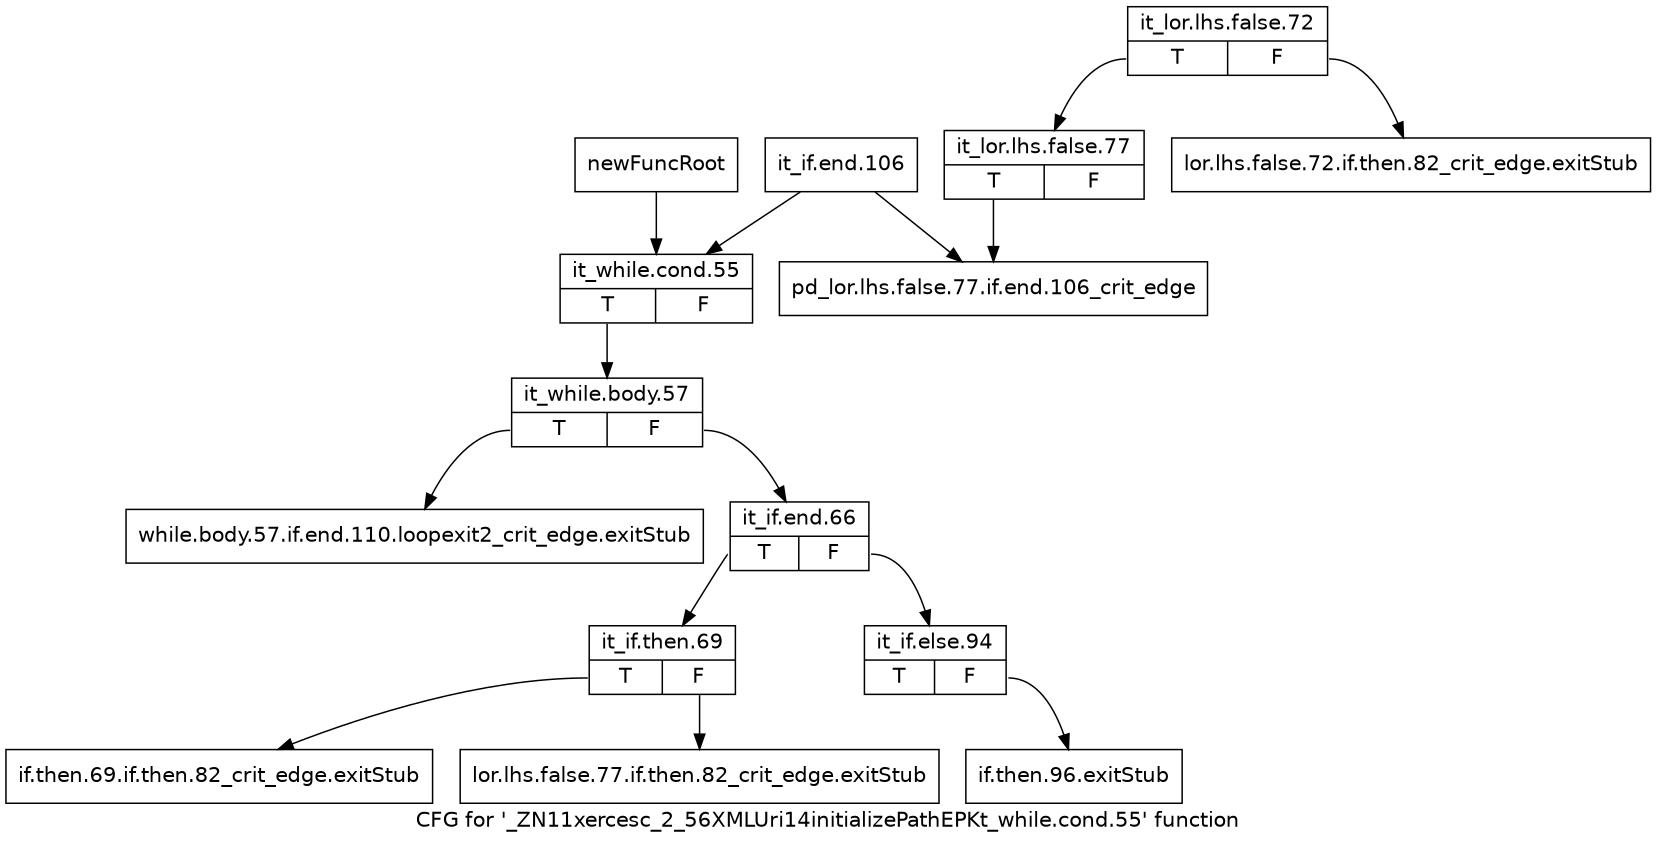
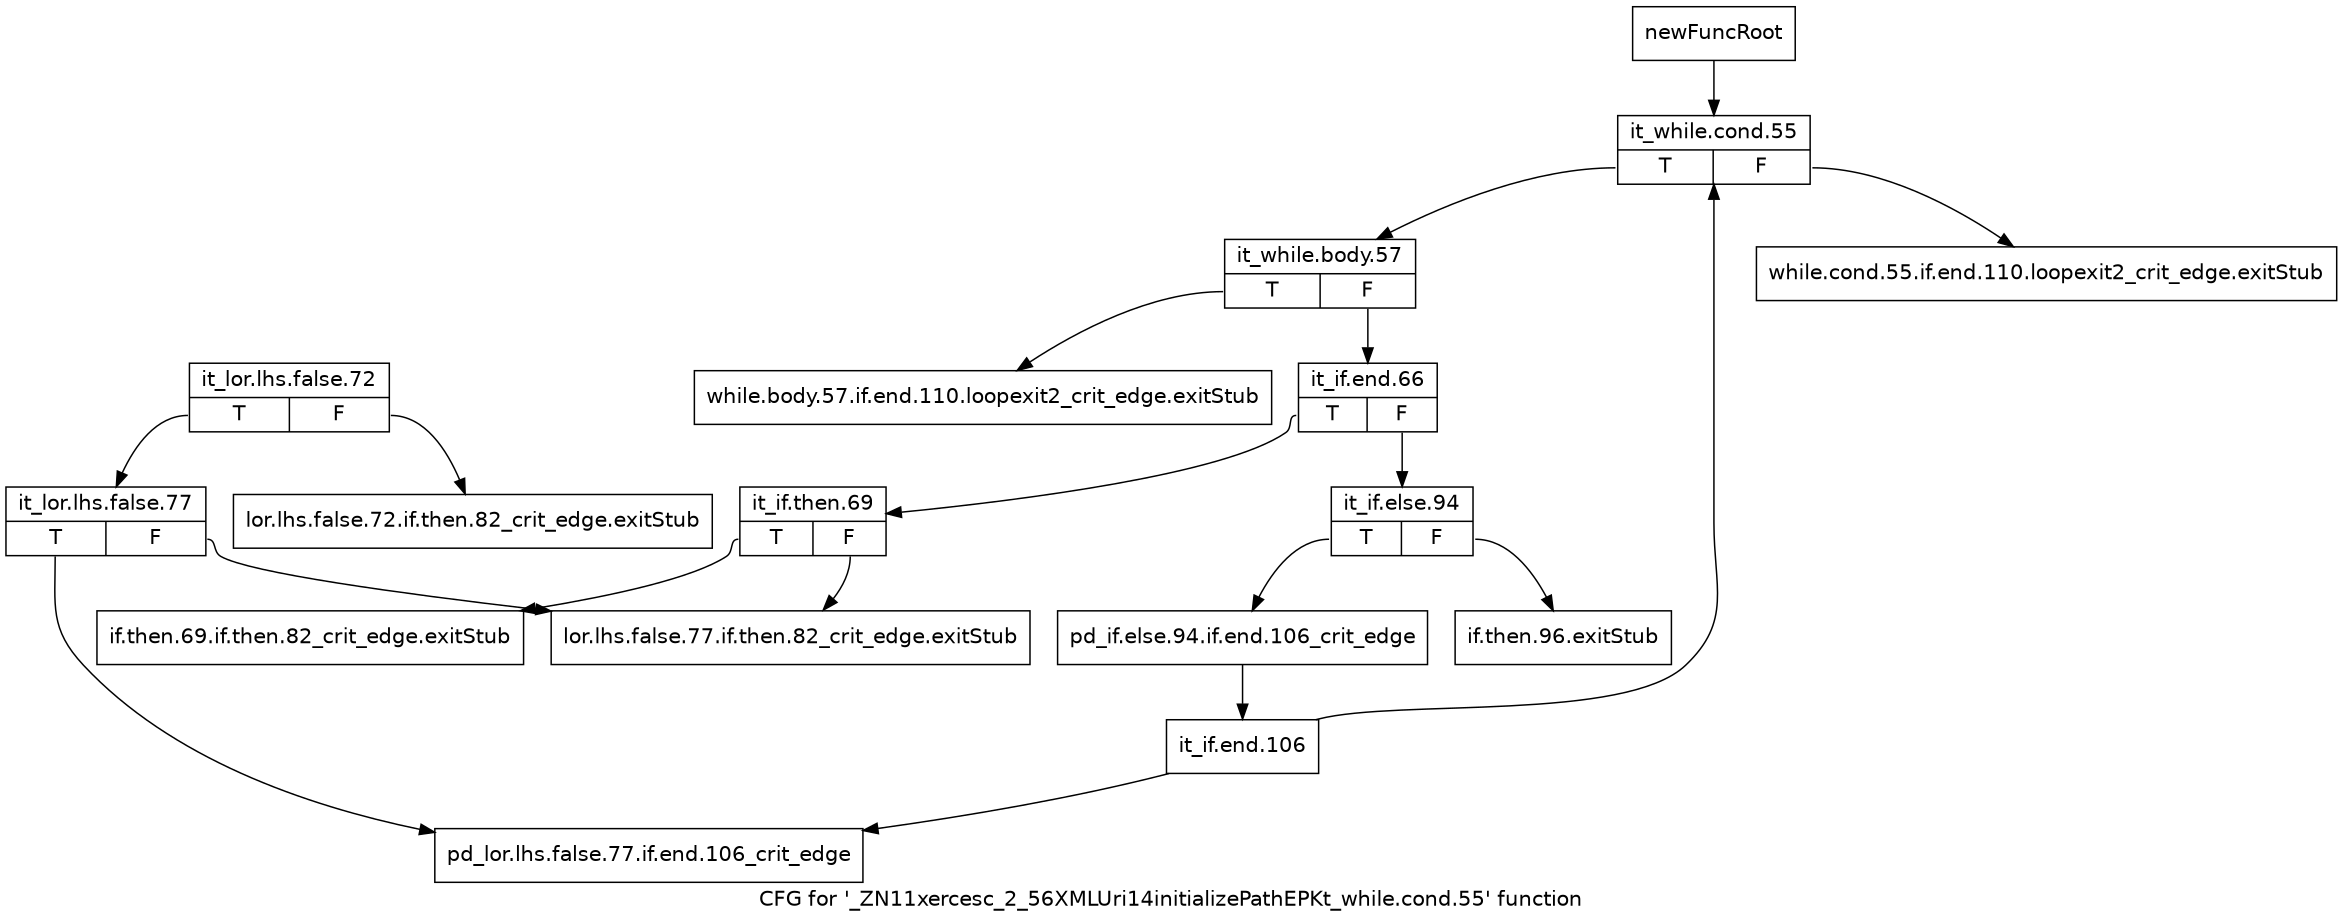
node "while.cond.55.if.end.110.loopexit2_crit_edge.exitStub": added
edge "it_lor.lhs.false.77" -> "lor.lhs.false.77.if.then.82_crit_edge.exitStub": added
node "pd_if.else.94.if.end.106_crit_edge": added
